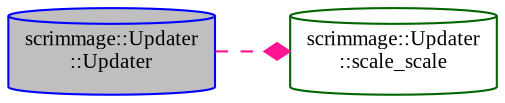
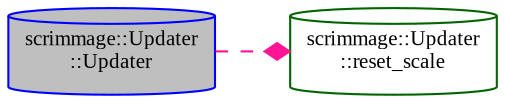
node "scrimmage::Updater ::scale_scale": label "scrimmage::Updater ::scale_scale" -> "scrimmage::Updater ::reset_scale"
